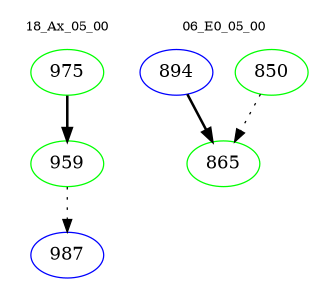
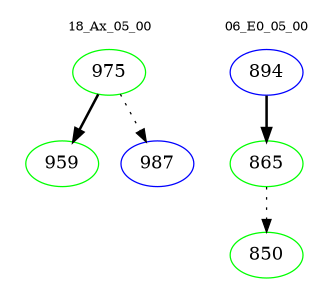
edge "850" -> "865": reversed
edge "959" -> "987": now "975" -> "987"
